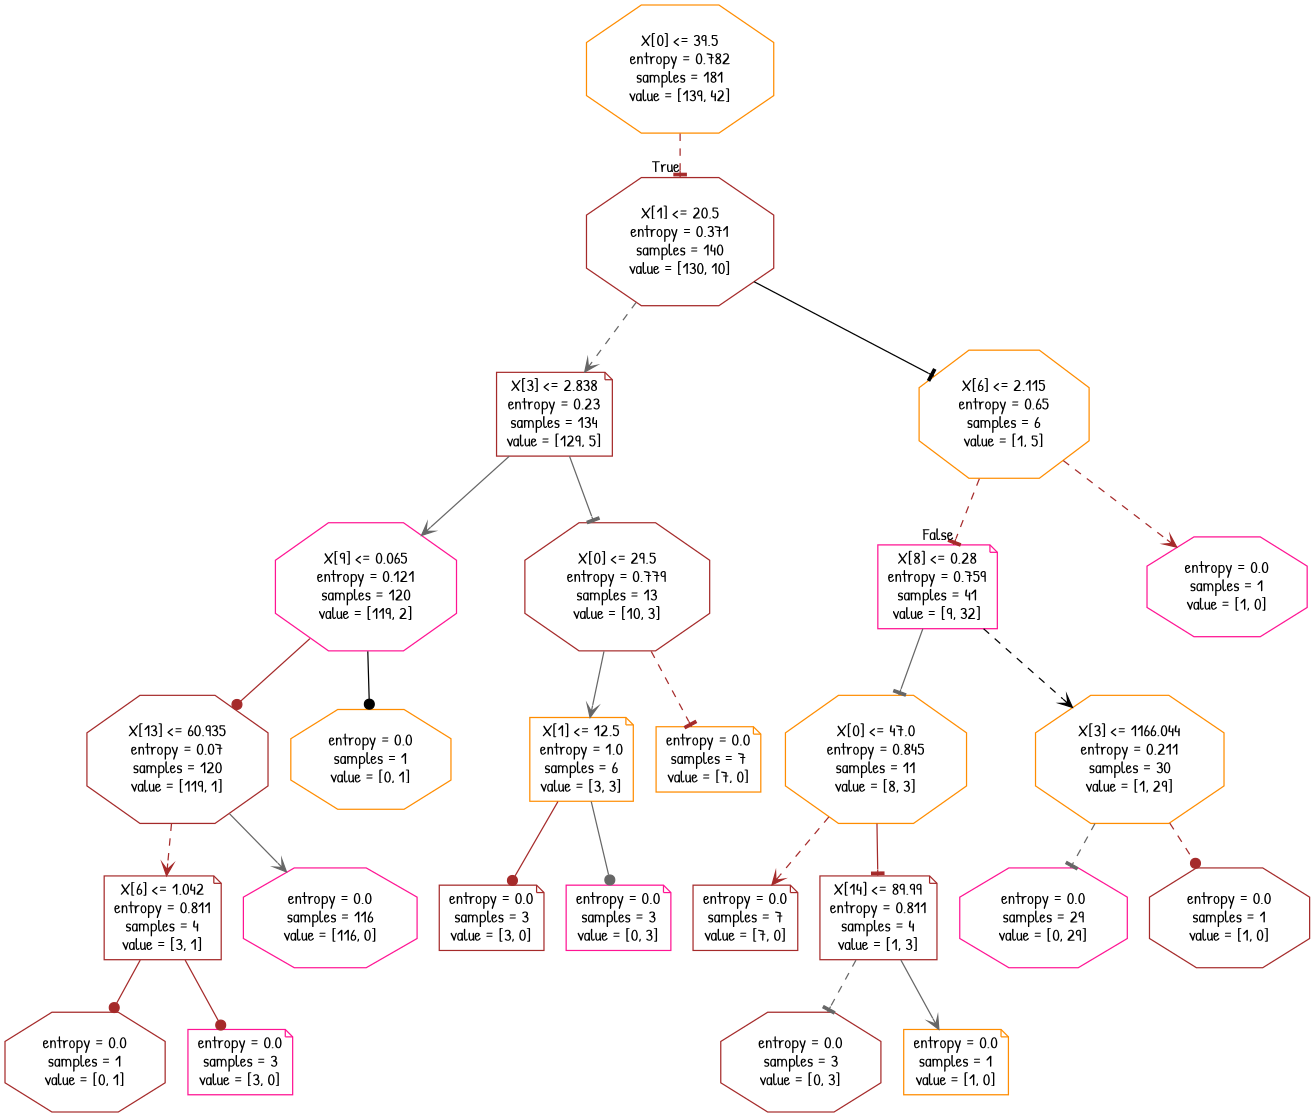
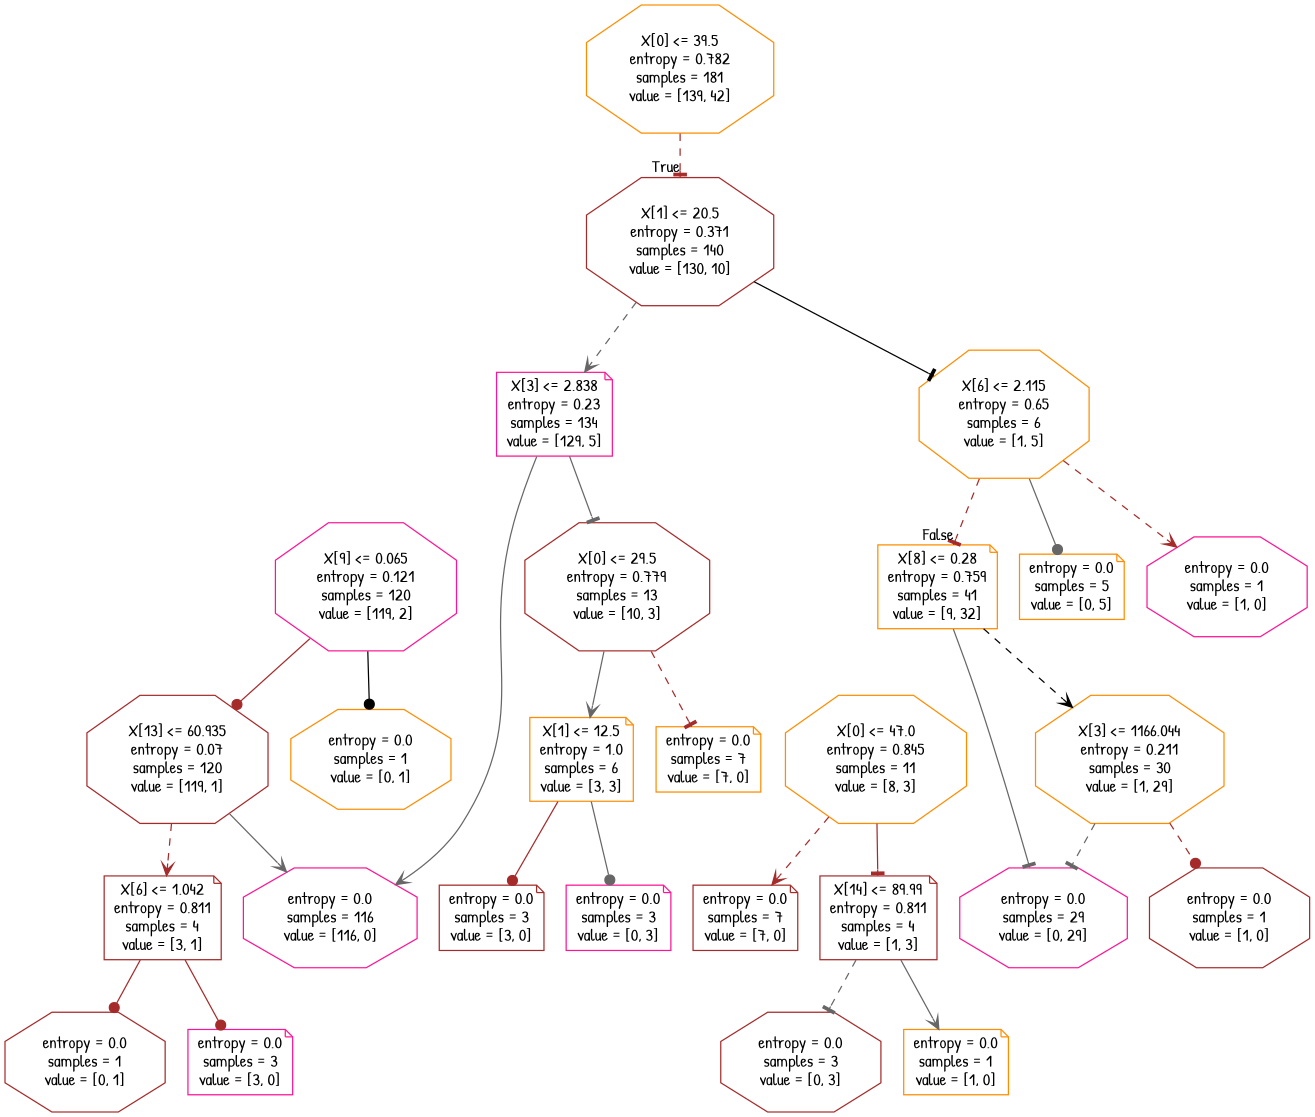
node "X[3] <= 2.838 entropy = 0.23 samples = 134 value = [129, 5]": color brown -> deeppink
edge "X[3] <= 2.838 entropy = 0.23 samples = 134 value = [129, 5]" -> "X[9] <= 0.065 entropy = 0.121 samples = 120 value = [119, 2]": now "X[3] <= 2.838 entropy = 0.23 samples = 134 value = [129, 5]" -> "entropy = 0.0 samples = 116 value = [116, 0]"
node "X[8] <= 0.28 entropy = 0.759 samples = 41 value = [9, 32]": color deeppink -> darkorange
node "entropy = 0.0 samples = 5 value = [0, 5]": added
edge "X[8] <= 0.28 entropy = 0.759 samples = 41 value = [9, 32]" -> "X[0] <= 47.0 entropy = 0.845 samples = 11 value = [8, 3]": now "X[8] <= 0.28 entropy = 0.759 samples = 41 value = [9, 32]" -> "entropy = 0.0 samples = 29 value = [0, 29]"
